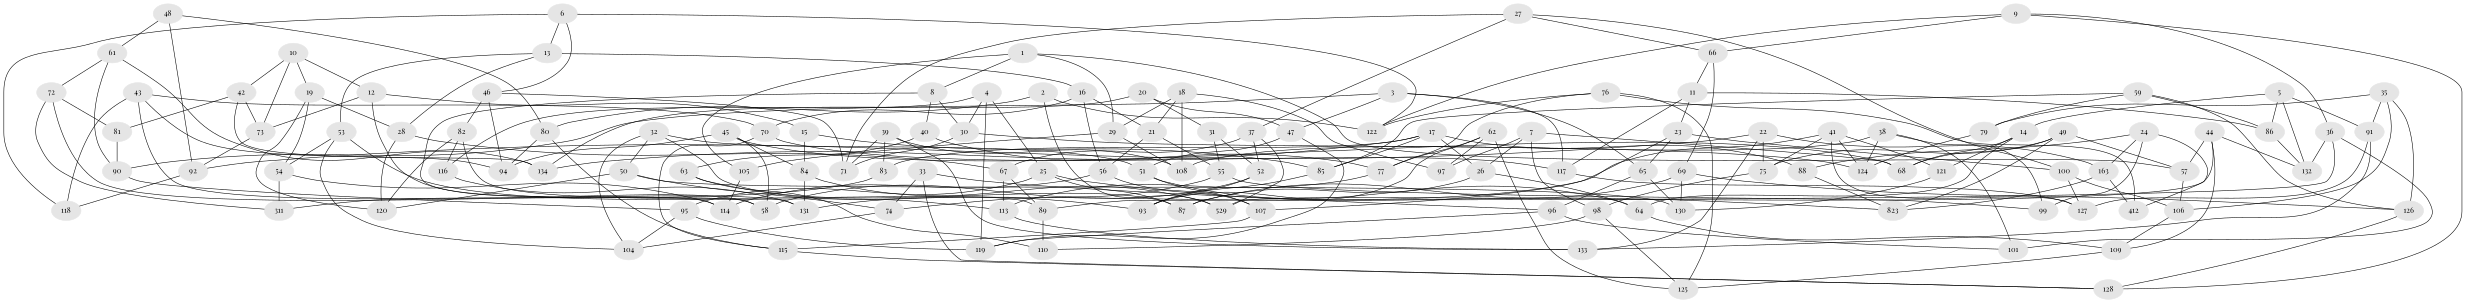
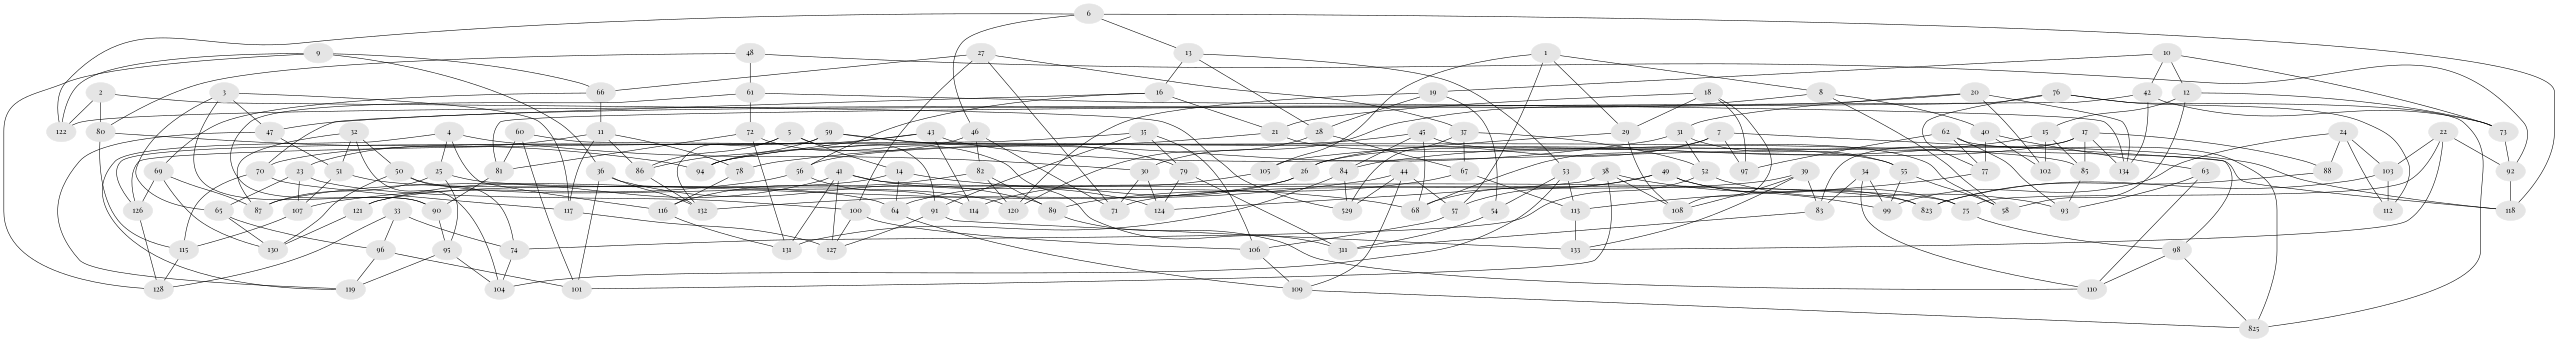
node "60": added
node "78": added
node "34": added
node "102": added
node "163": label "163" -> "103"
edge "54" -- "114": removed
edge "79" -- "311": added
node "412": label "412" -> "112"
node "125": label "125" -> "825"
